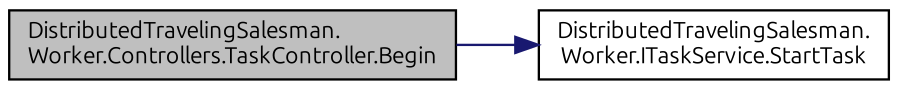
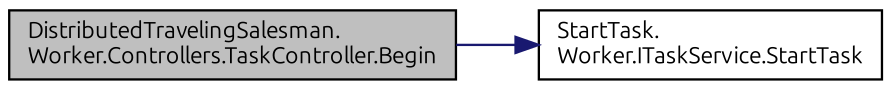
node "DistributedTravelingSalesman. Worker.ITaskService.StartTask": label "DistributedTravelingSalesman. Worker.ITaskService.StartTask" -> "StartTask. Worker.ITaskService.StartTask"
